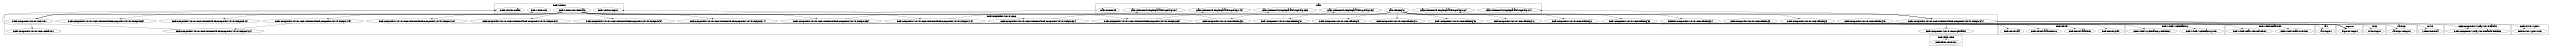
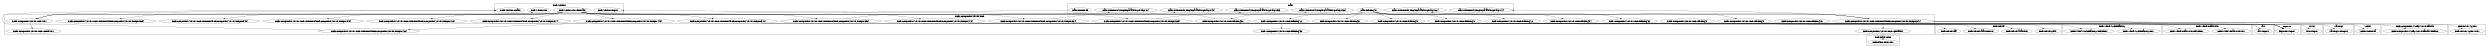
edge "main::BEGIN@21" -> "POE::Component::Server::TCP::BEGIN@33": now "POE::Component::Server::TCP::BEGIN@10" -> "POE::Component::Server::TCP::BEGIN@33"
node "FILENO::Component::Server::TCP::BEGIN@34": label "FILENO::Component::Server::TCP::BEGIN@34" -> "POE::Component::Server::TCP::BEGIN@34"
cluster "Driver": label "Driver" -> "Socket"
node "POE::Wheel::ReadWrite::inet": label "POE::Wheel::ReadWrite::inet" -> "POE::Wheel::ReadWrite::new"
